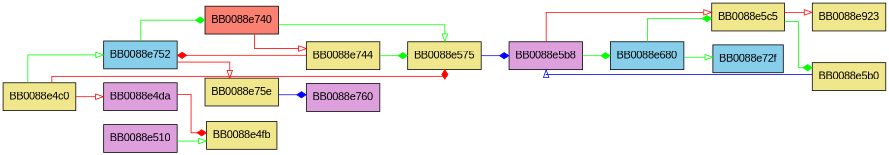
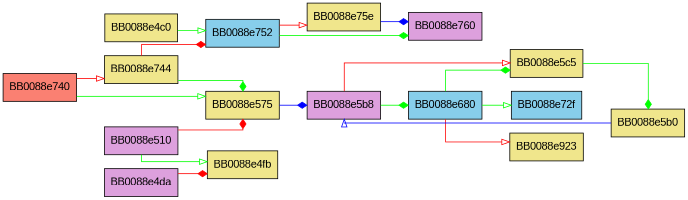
edge "BB0088e5c5" -> "BB0088e923": now "BB0088e680" -> "BB0088e923"
edge "BB0088e752" -> "BB0088e740": now "BB0088e752" -> "BB0088e760"
edge "BB0088e4c0" -> "BB0088e575": now "BB0088e510" -> "BB0088e575"
edge "BB0088e4c0" -> "BB0088e4da": removed
